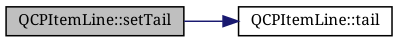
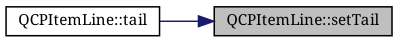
edge "QCPItemLine::setTail" -> "QCPItemLine::tail": reversed
